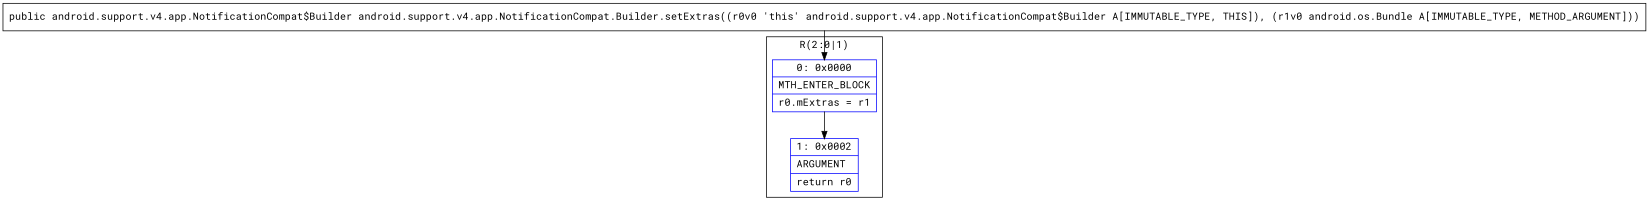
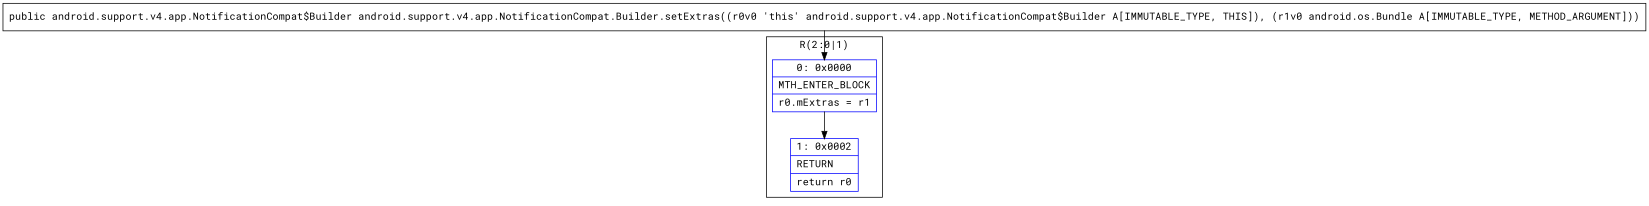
node "1: 0x0002": text "ARGUMENT" -> "RETURN"
